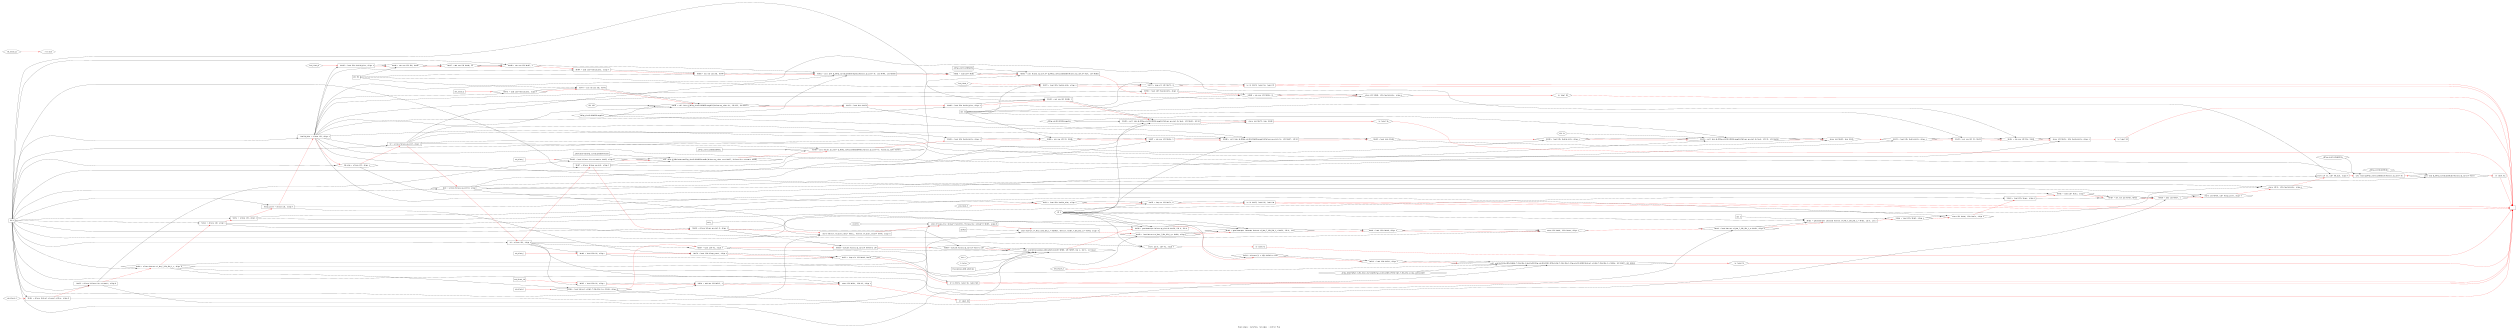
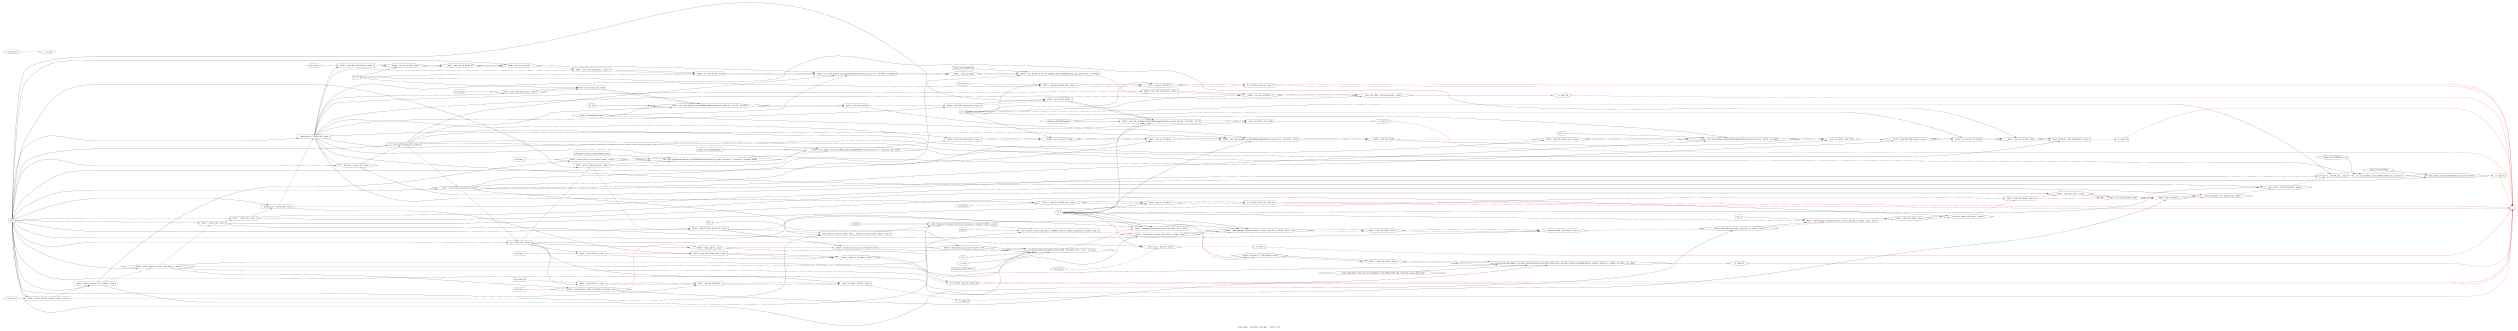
node "%t477 = sub nsw i32 256, %t476": label "%t477 = sub nsw i32 256, %t476" -> "%t470 = sub nsw i32 256, %t476"
